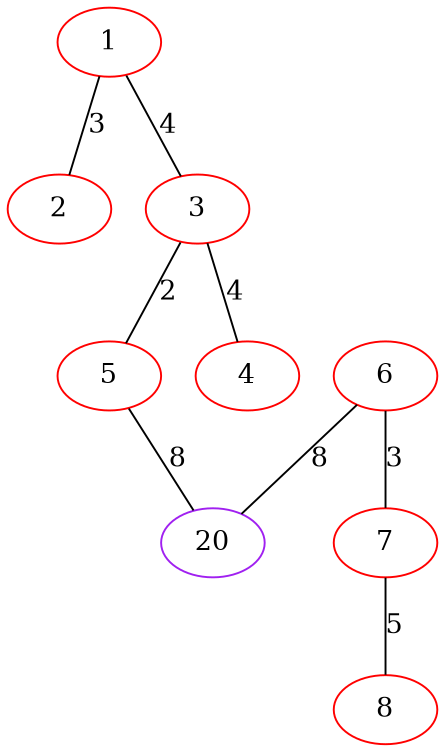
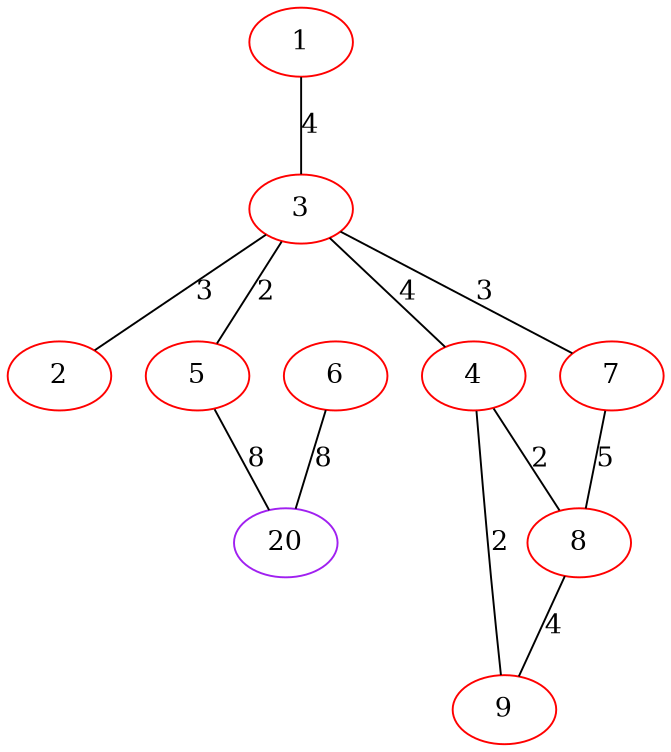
edge "1" -- "2": now "3" -- "2"
edge "6" -- "7": now "3" -- "7"
edge "4" -- "8": added, label "2"
node "9": added
